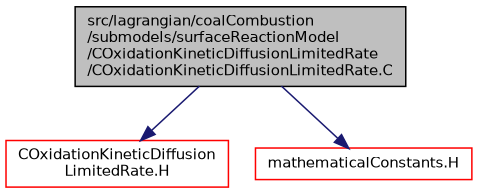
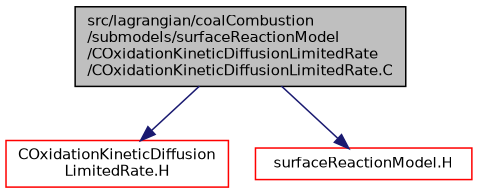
node "mathematicalConstants.H": label "mathematicalConstants.H" -> "surfaceReactionModel.H"
